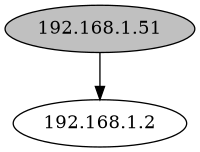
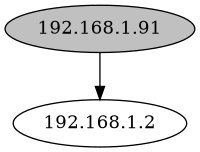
node "192.168.1.51": label "192.168.1.51" -> "192.168.1.91"
